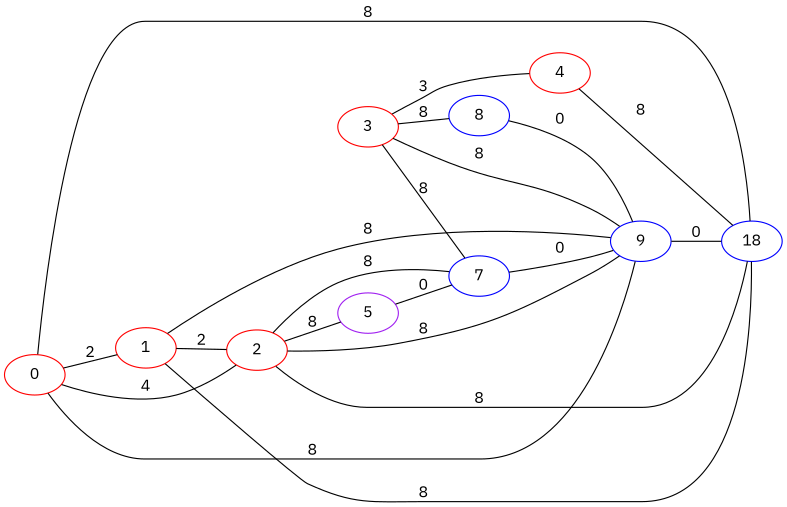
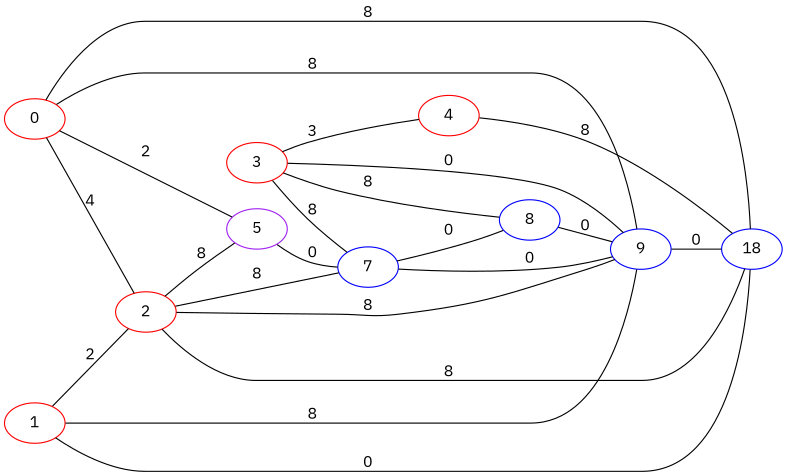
edge "3" -- "9": label "8" -> "0"
edge "8" -- "7": added, label "0"
edge "1" -- "0": now "5" -- "0"
edge "18" -- "1": label "8" -> "0"
